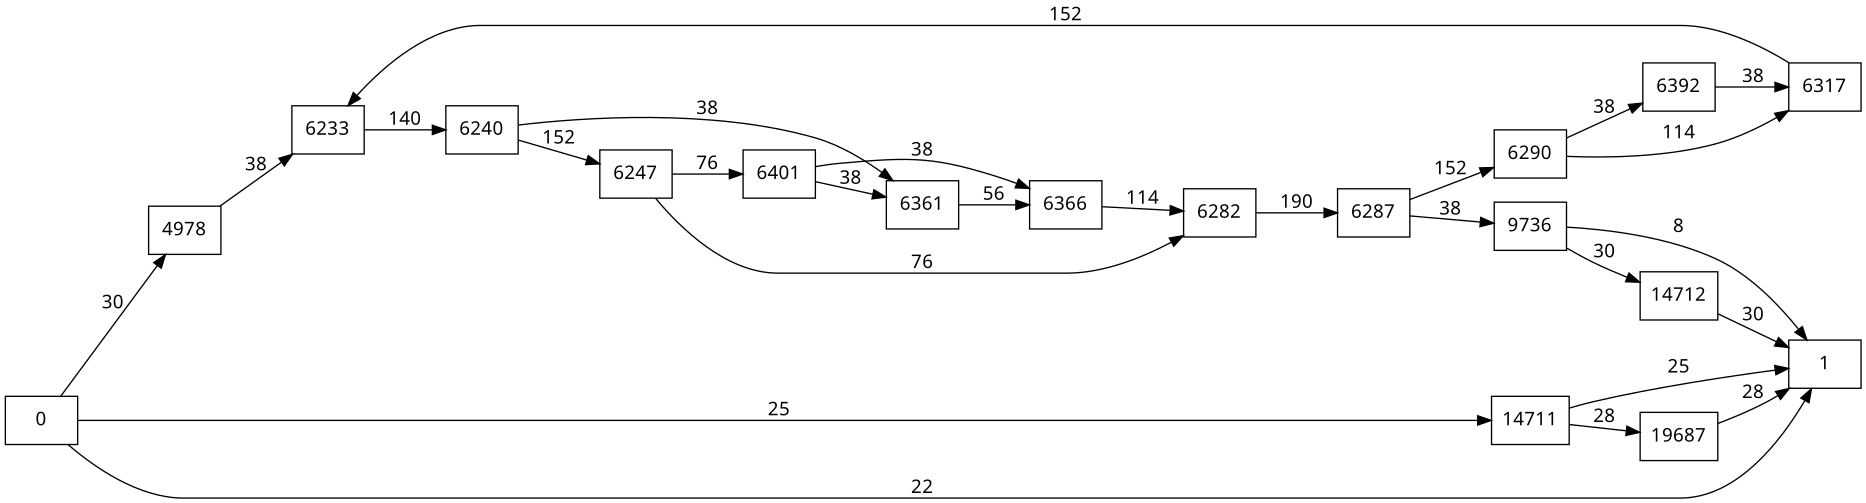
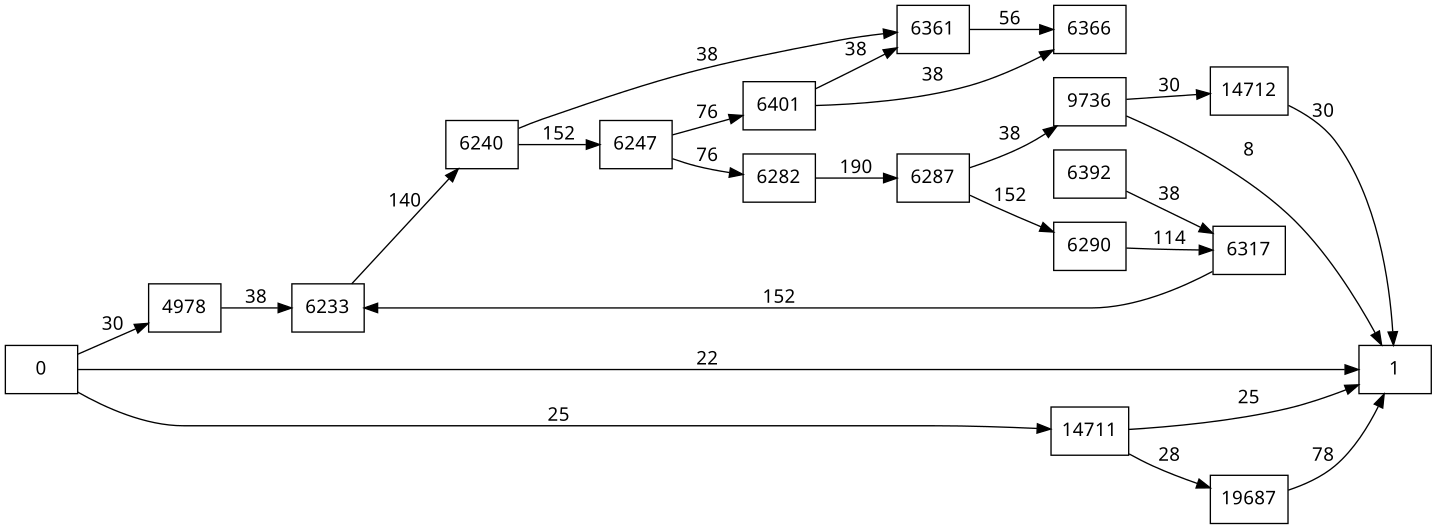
edge "6290" -> "6392": removed, label "38"
edge "6366" -> "6282": removed, label "114"
edge "19687" -> "1": label "28" -> "78"
